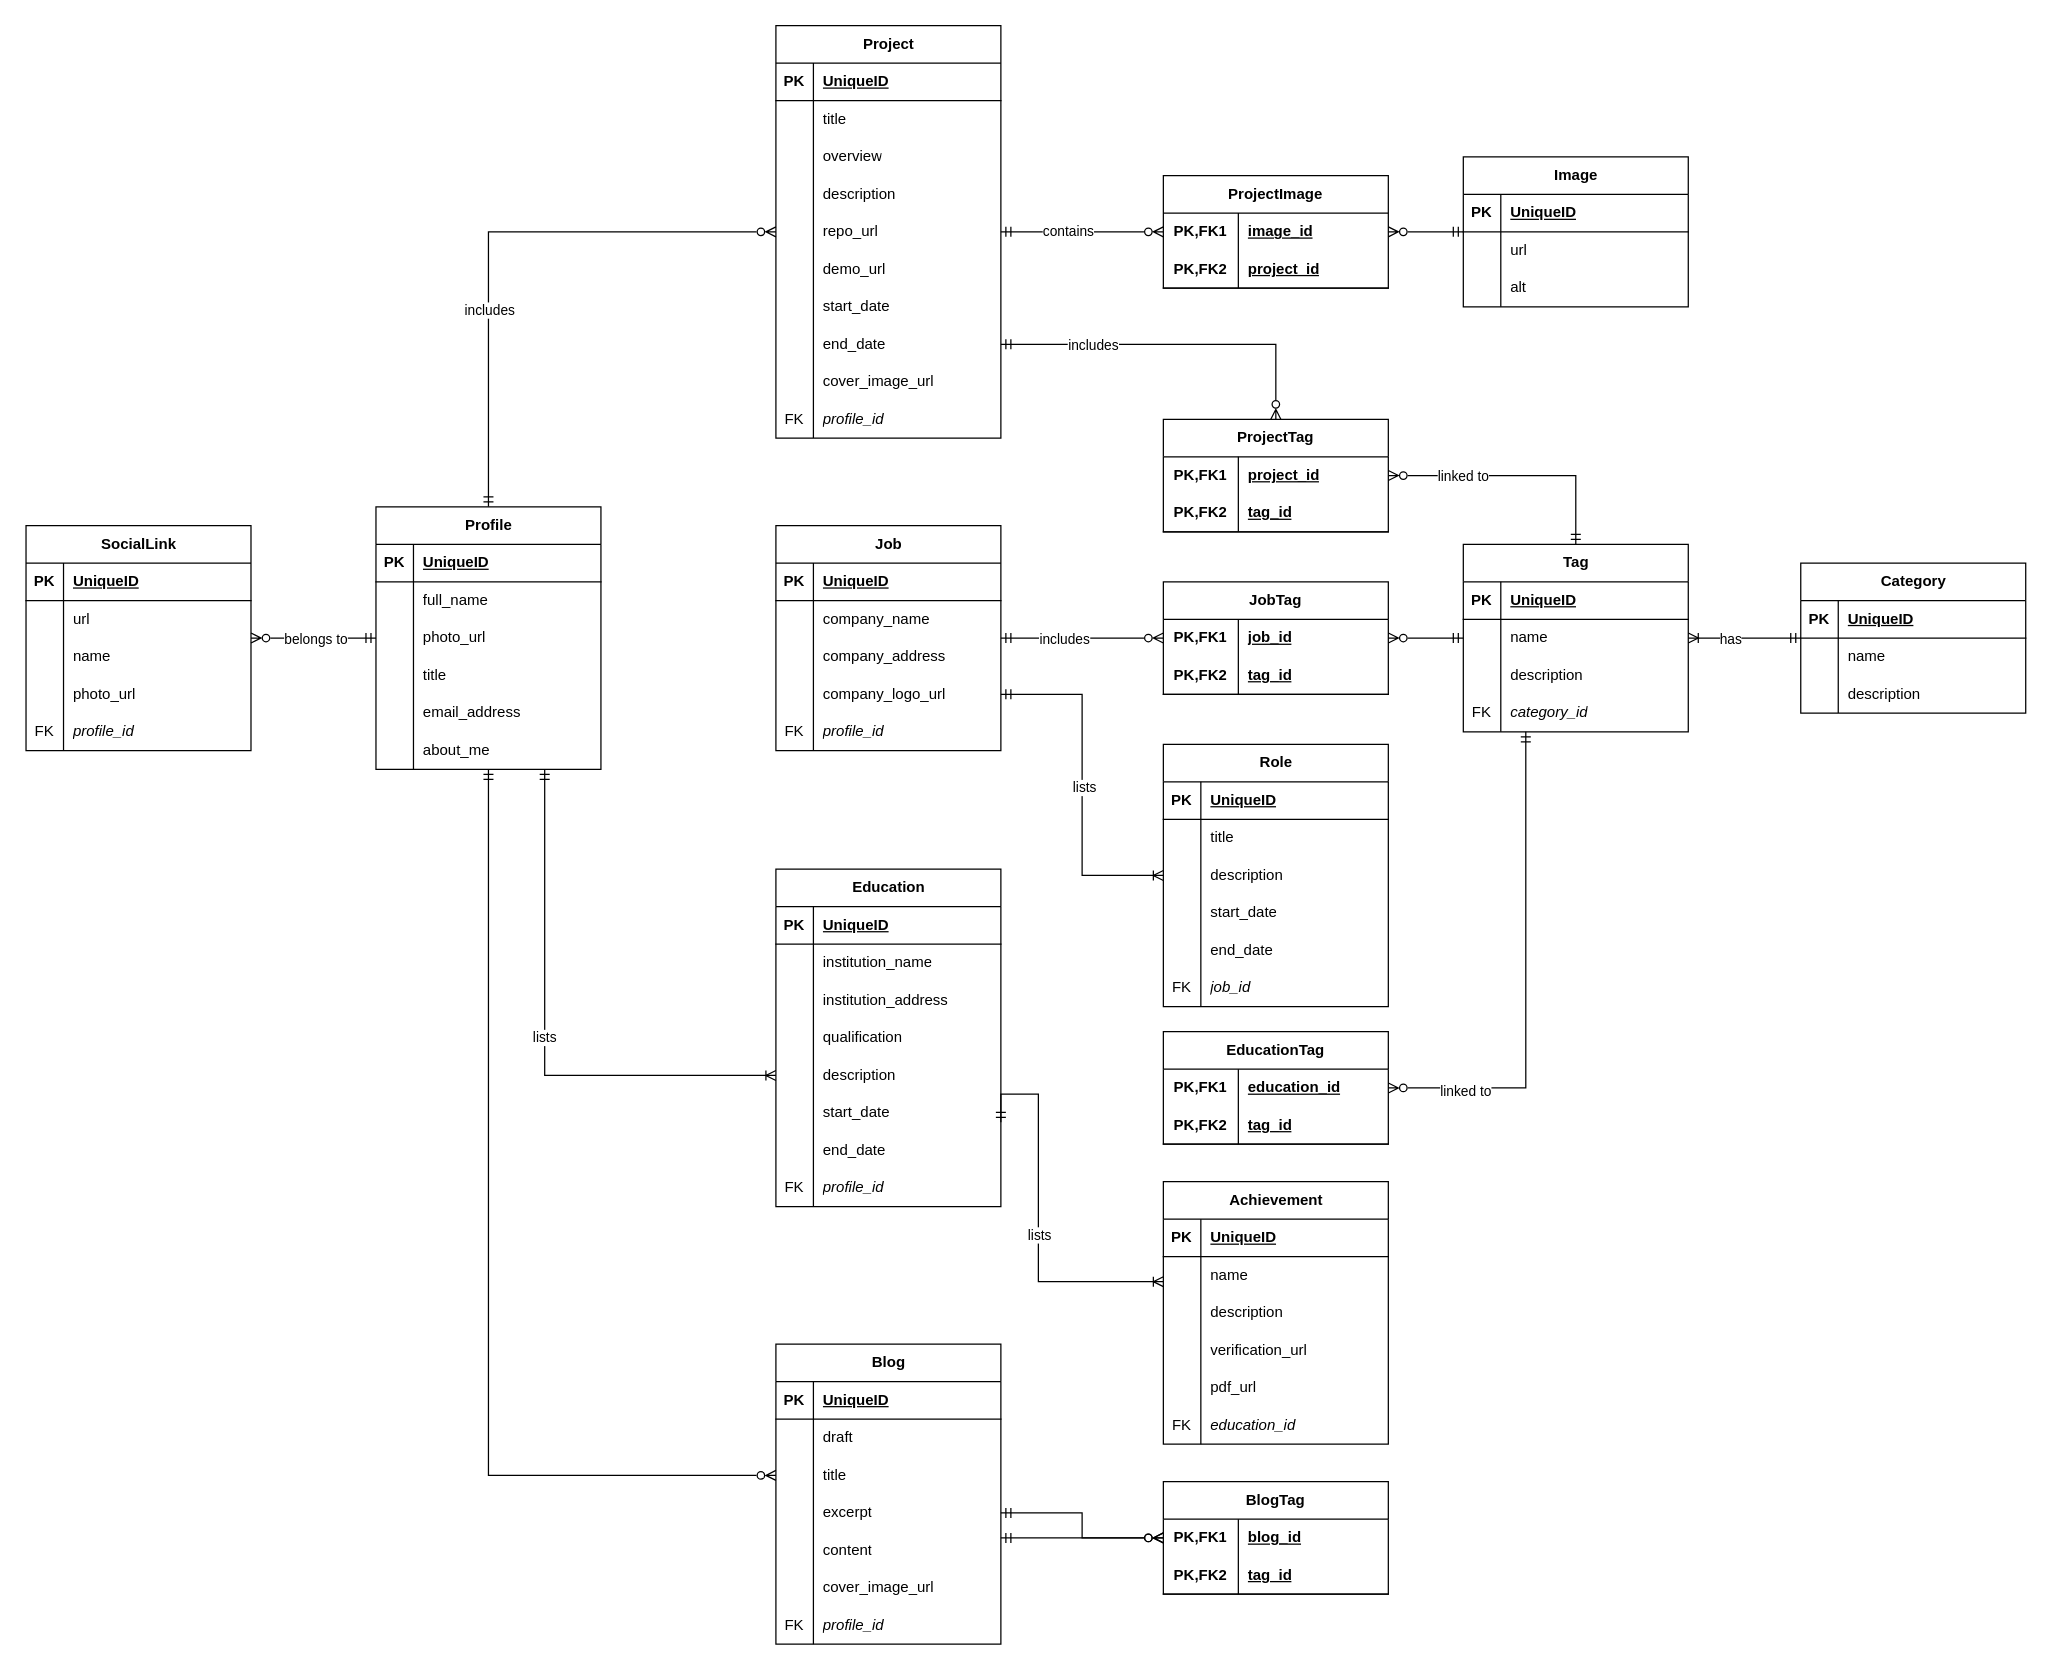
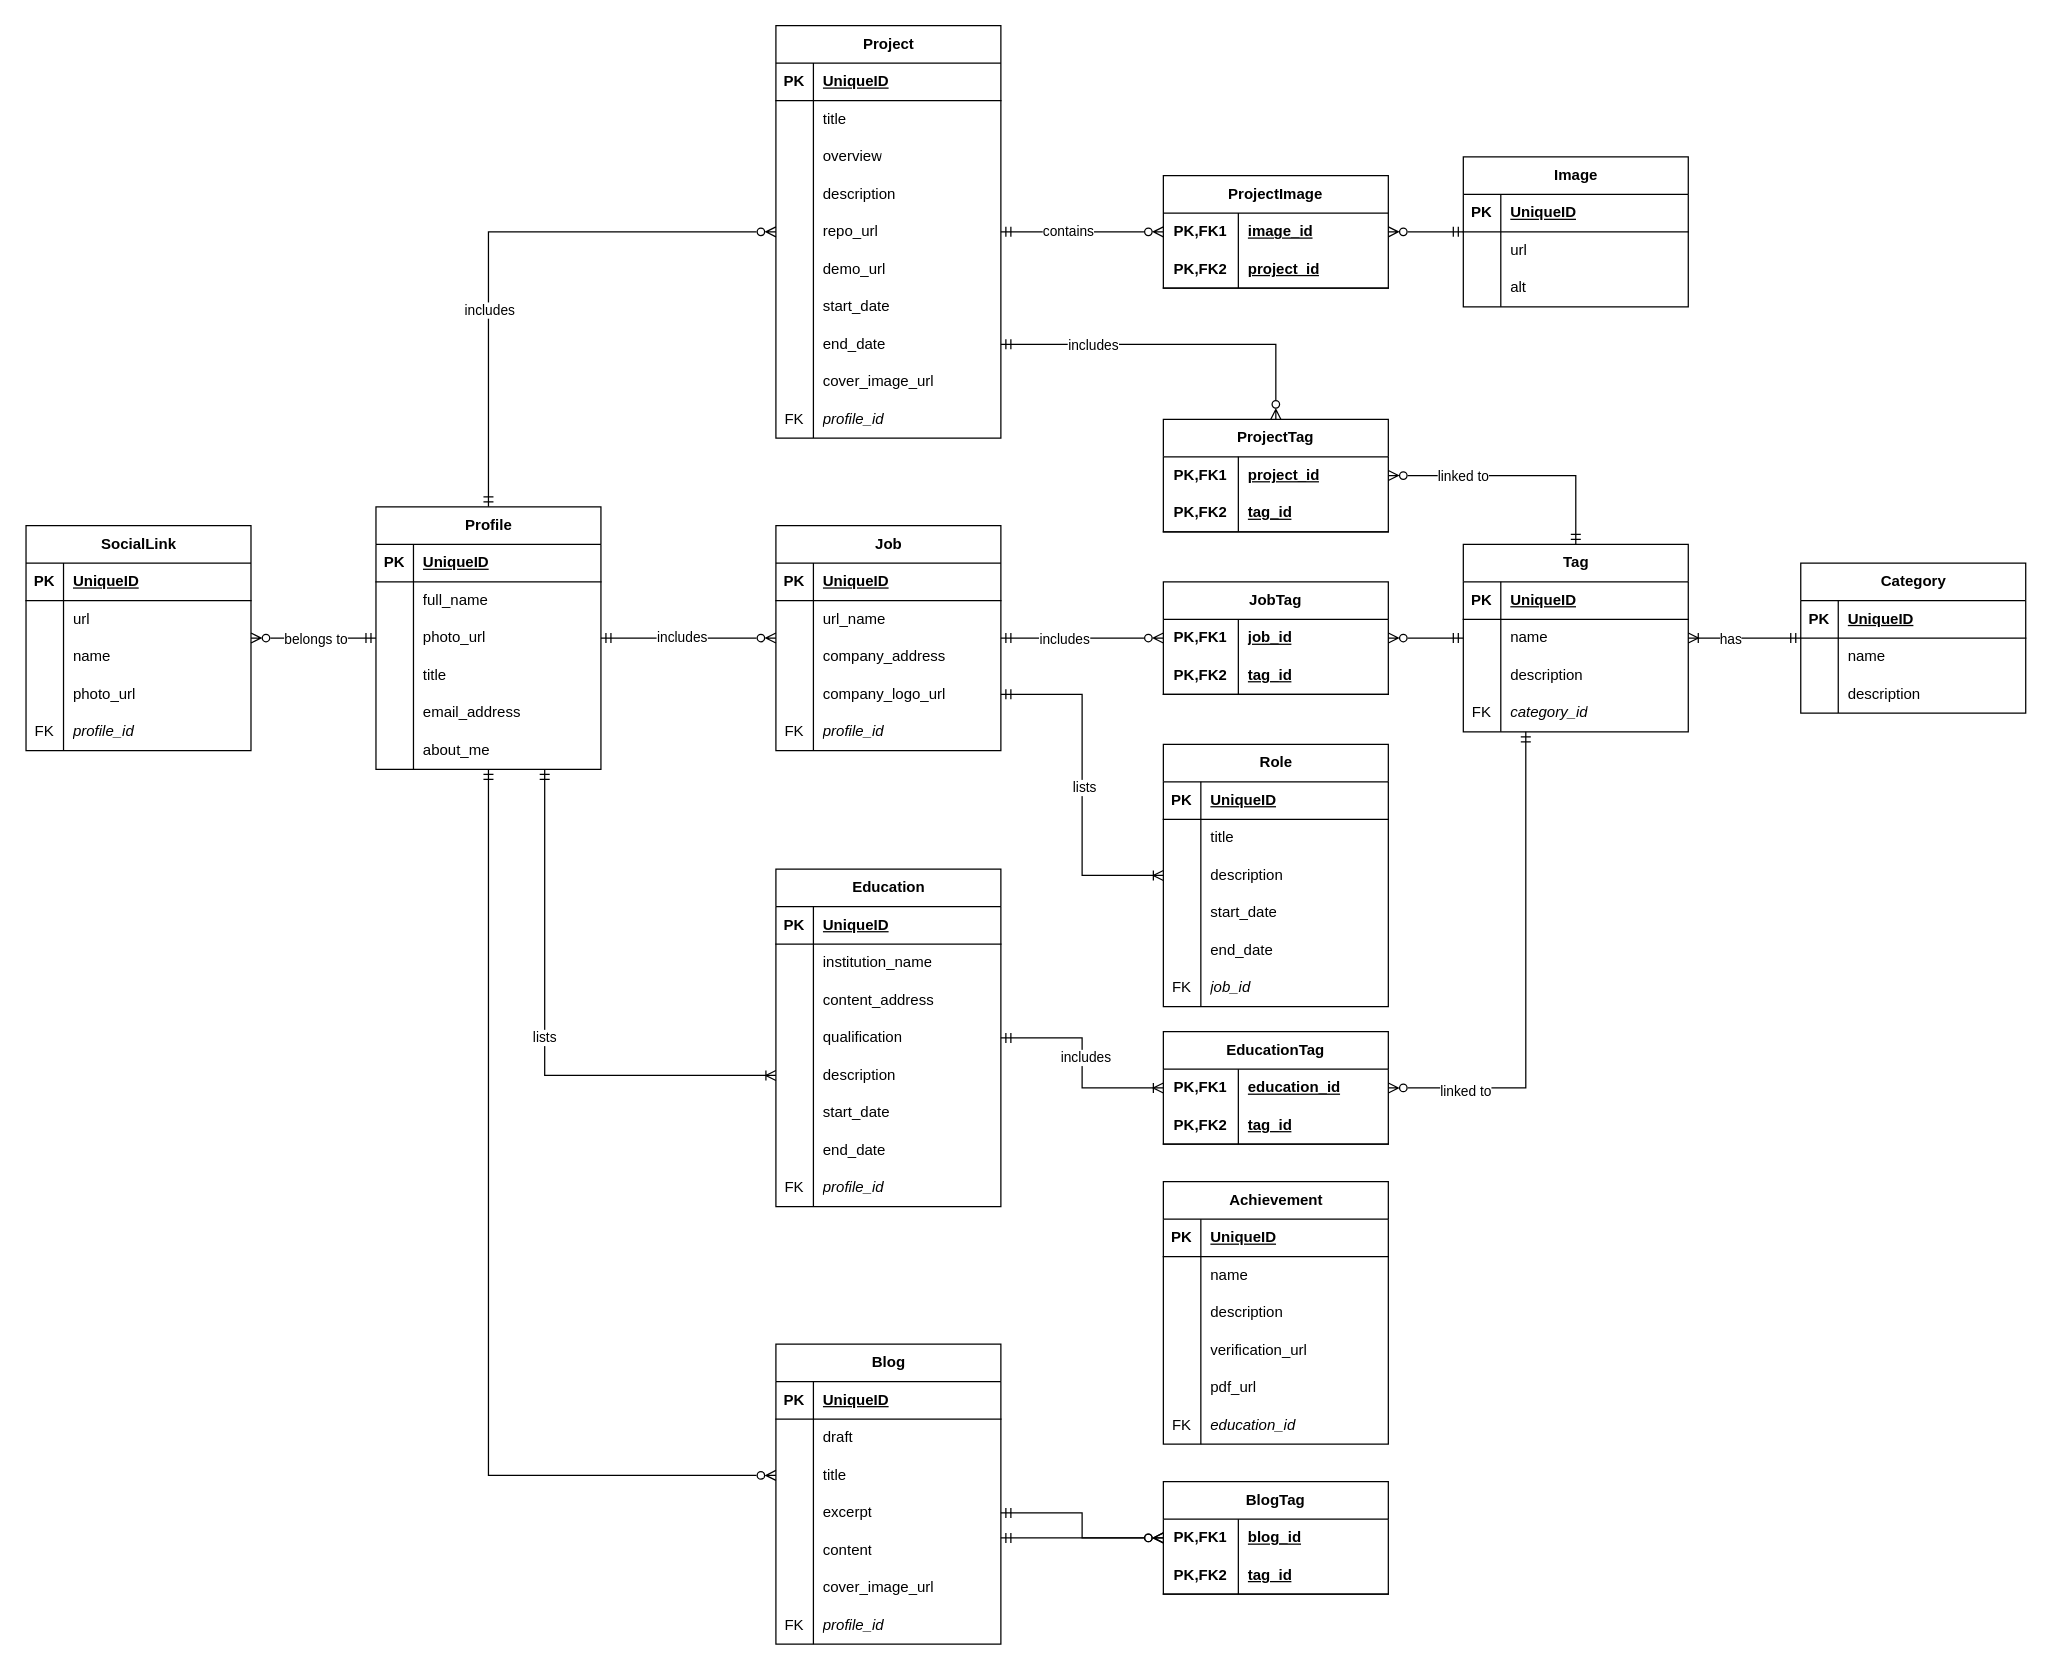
node "company_name": label "company_name" -> "url_name"
edge "Profile" -- "Job": added, label "includes"
node "institution_address": label "institution_address" -> "content_address"
edge "Education" -- "EducationTag": added, label "includes"
edge "Education" -- "Achievement": removed, label "lists"
